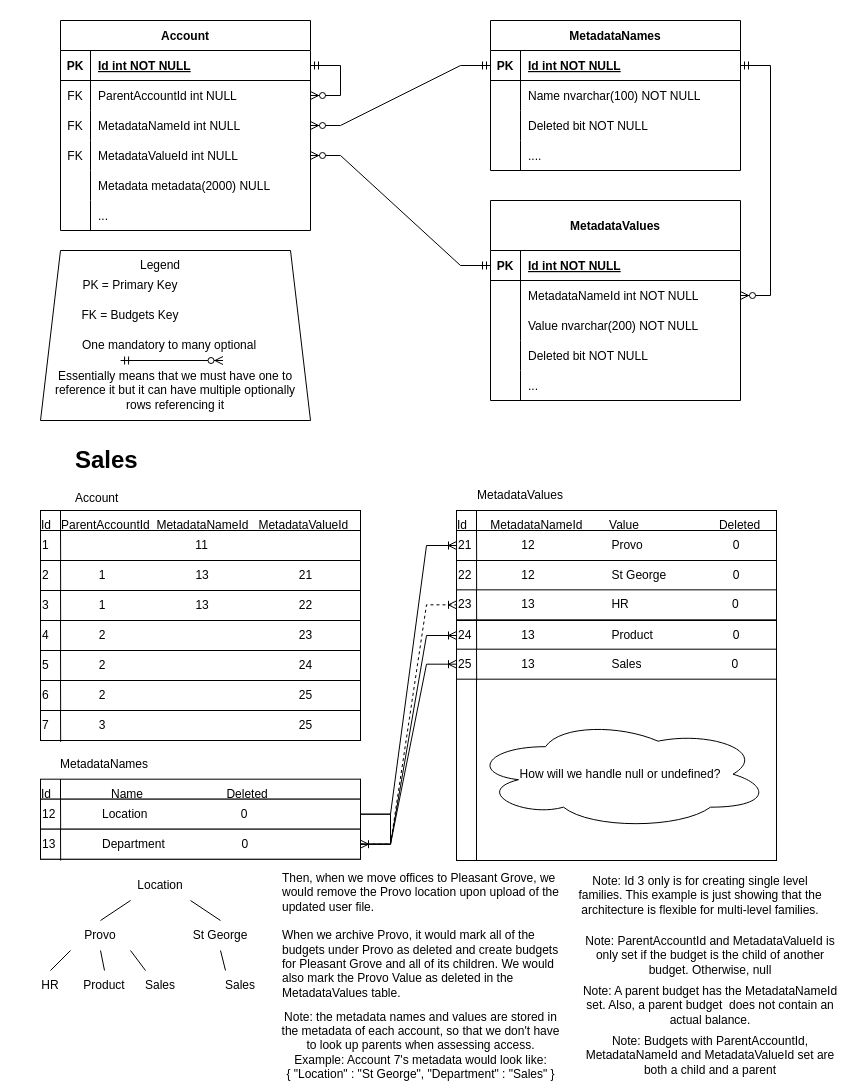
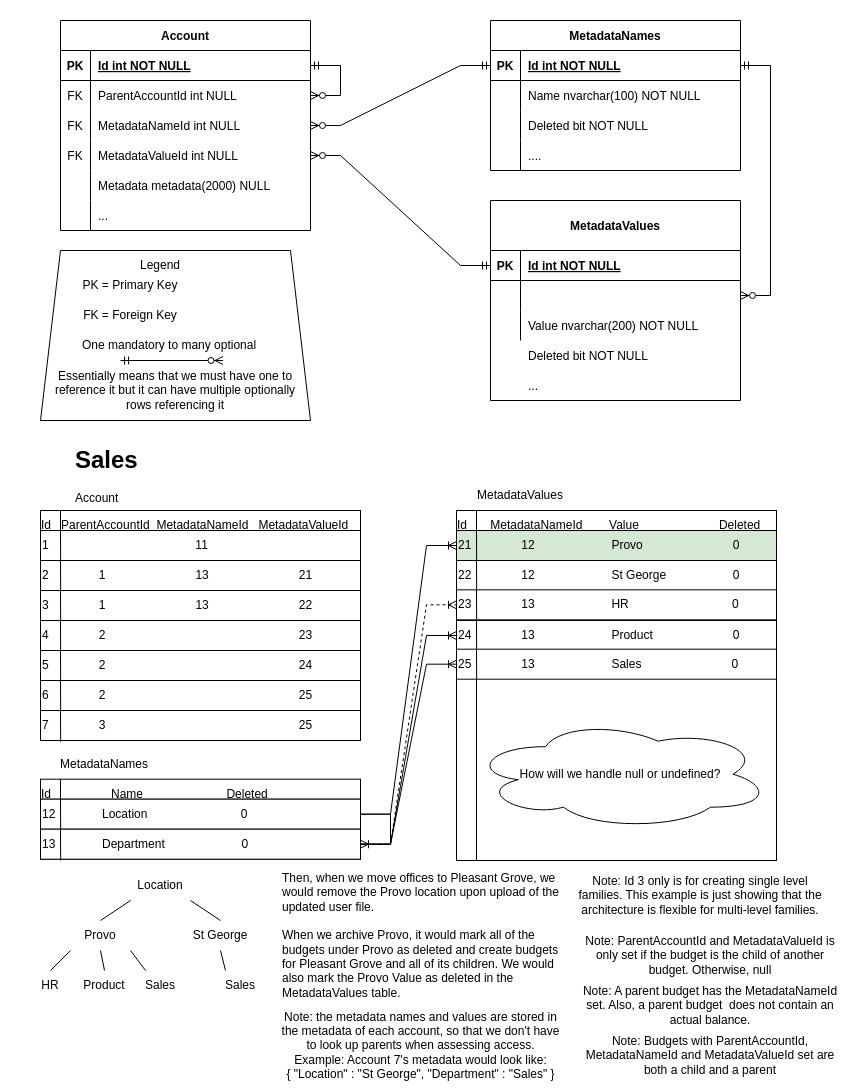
node "MetadataNameId int NOT NULL": removed
node "FK = Budgets Key": label "FK = Budgets Key" -> "FK = Foreign Key"
node "21 12 Provo 0": fillcolor #ffffff -> #d5e8d4
